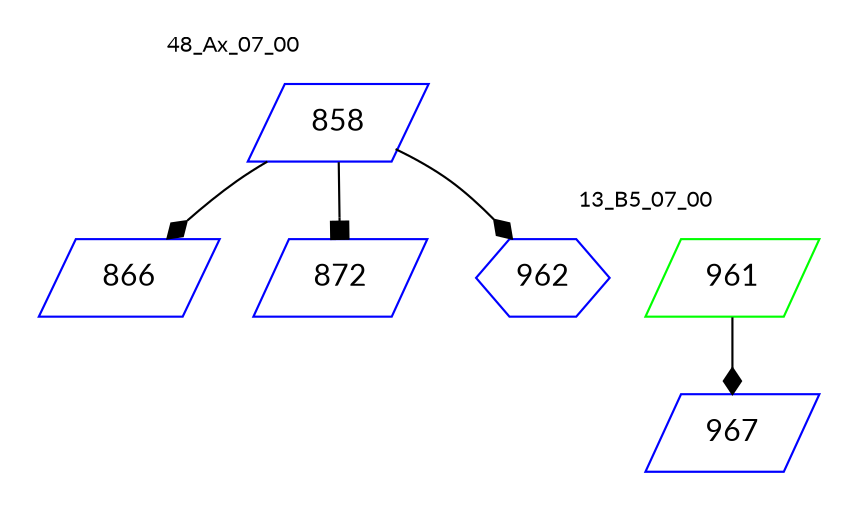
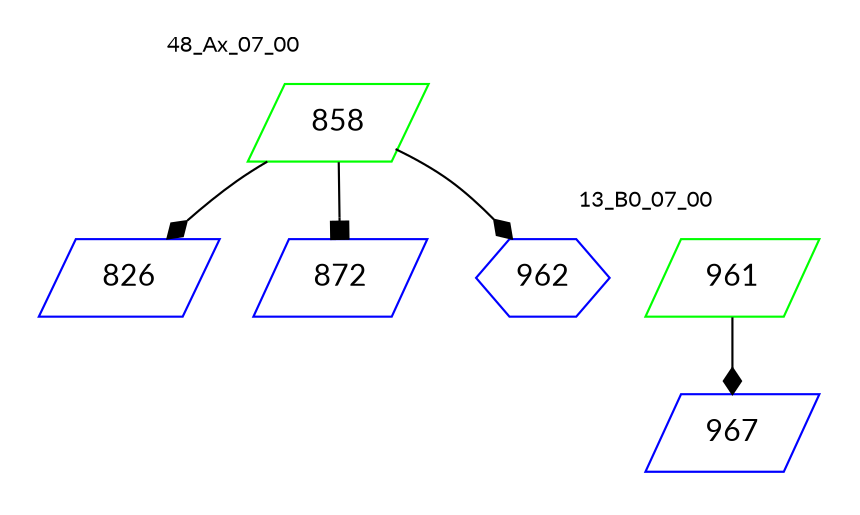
node "858": color blue -> green
cluster "13_B5_07_00": label "13_B5_07_00" -> "13_B0_07_00"
node "866": label "866" -> "826"
